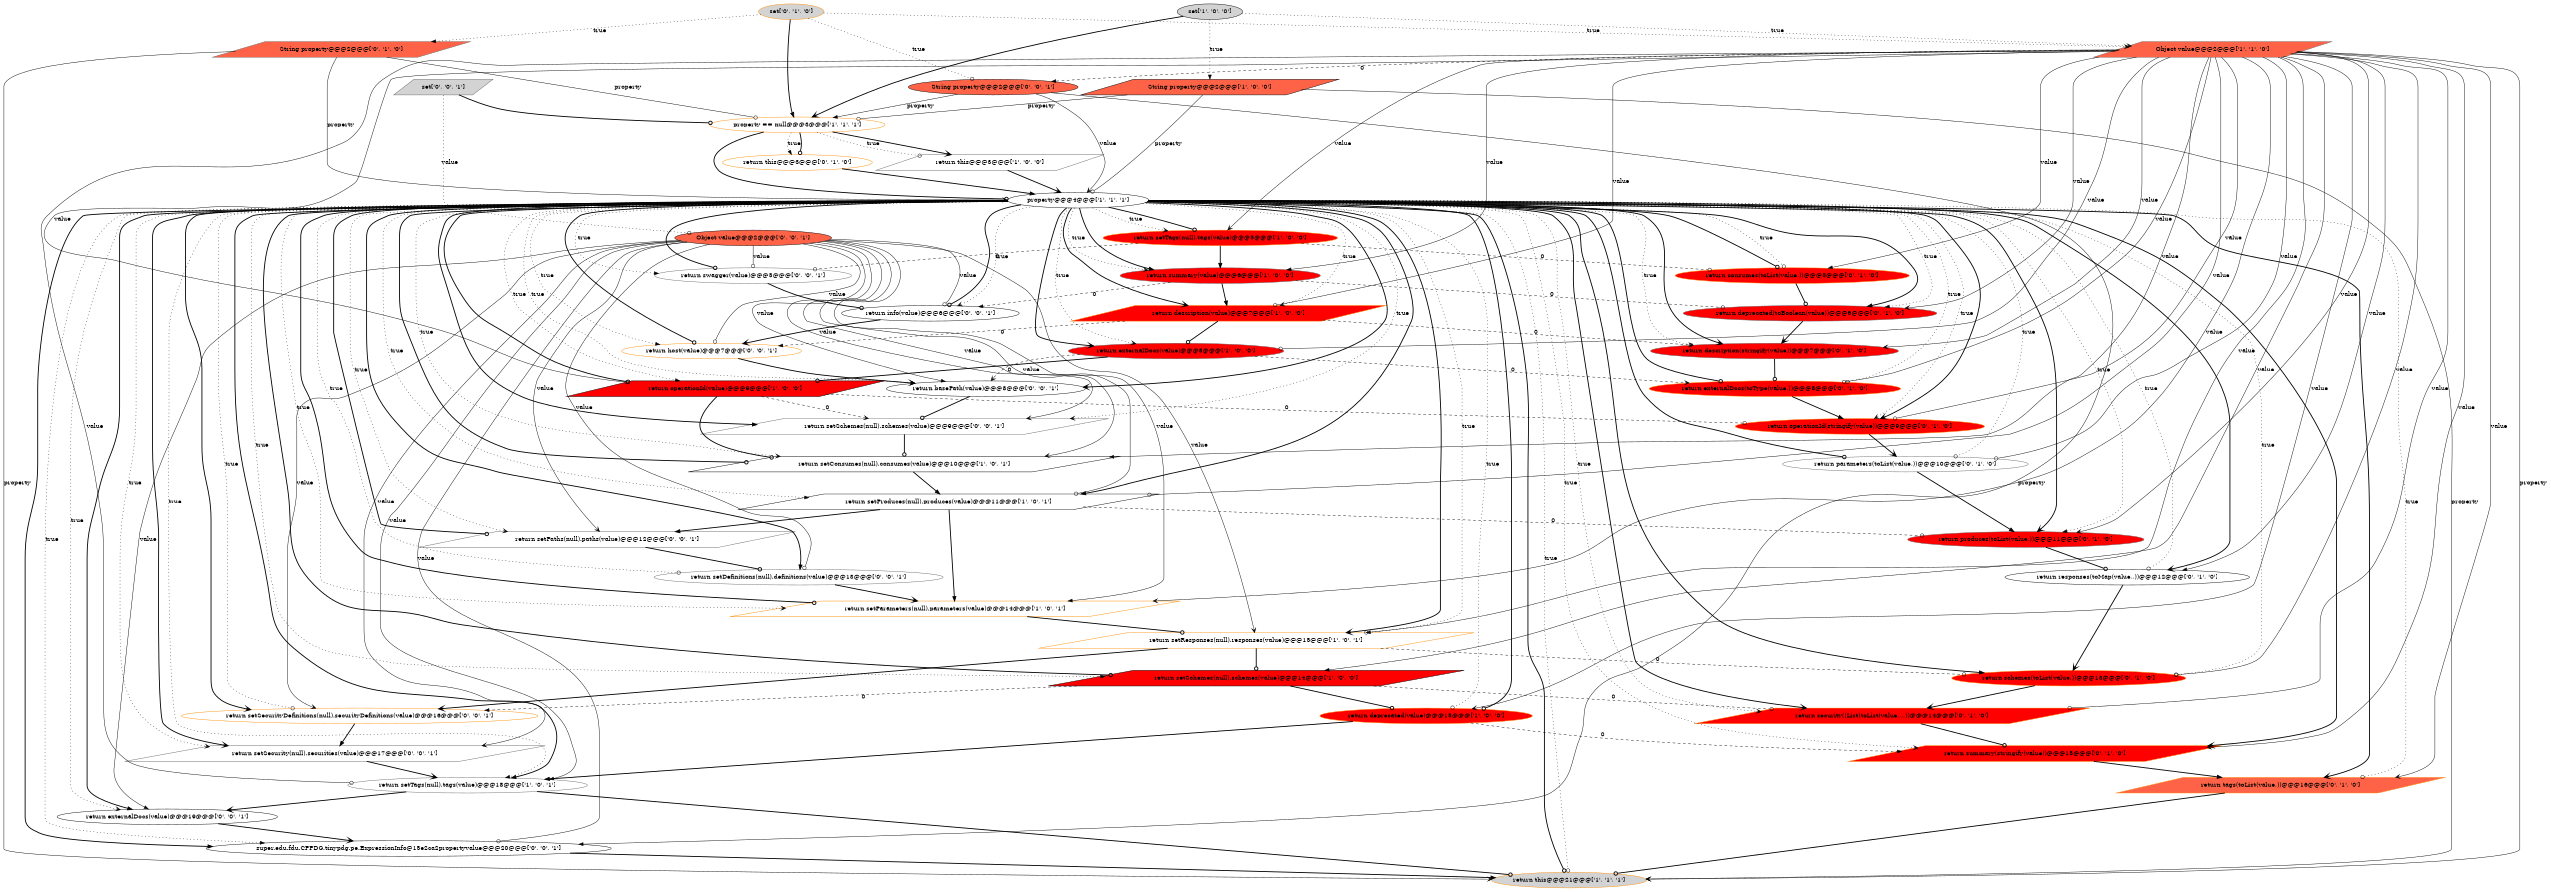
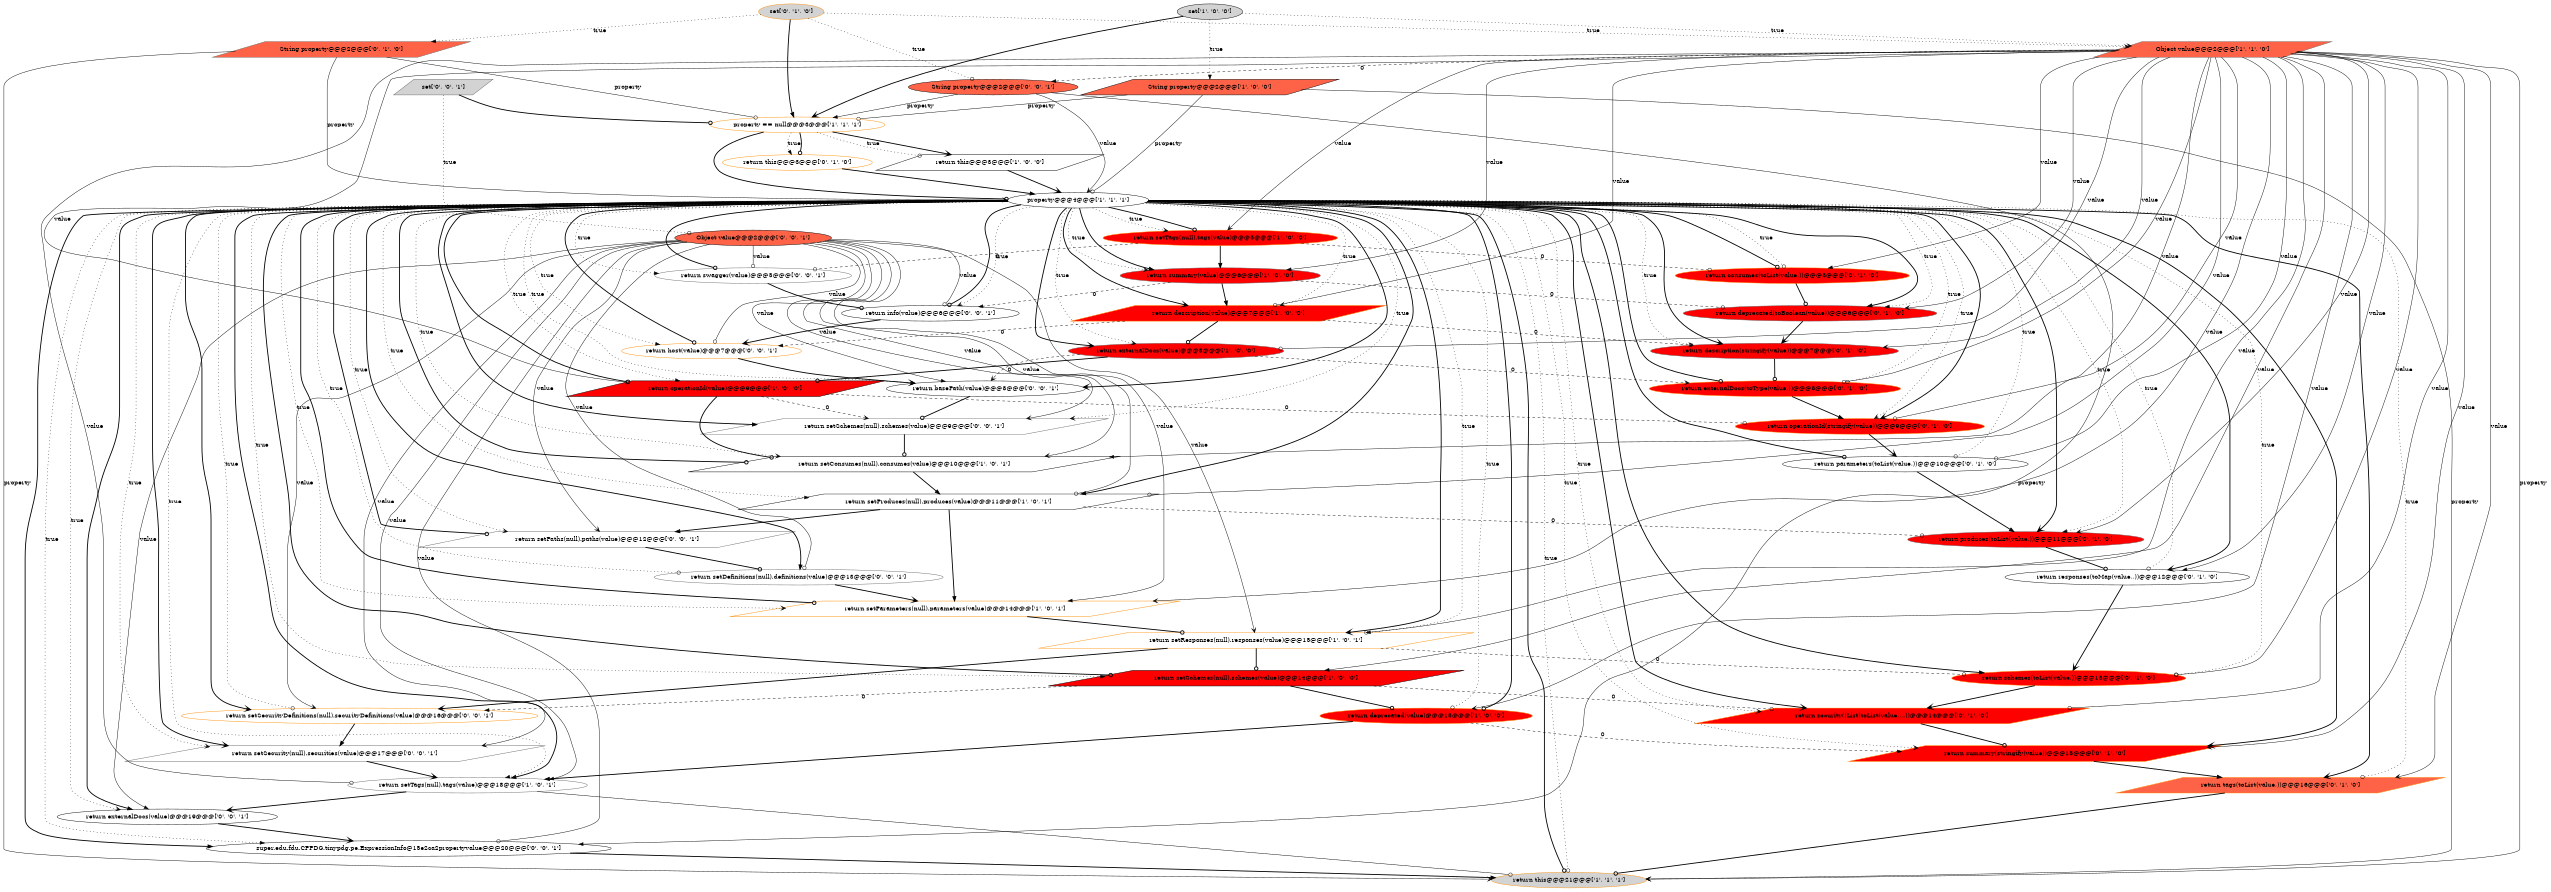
edge "set['0', '0', '1']" -> "Object value@@@2@@@['0', '0', '1']": label "value" -> "true"
node "return this@@@3@@@['1', '0', '0']": color gray40 -> black
node "return parameters(toList(value,))@@@10@@@['0', '1', '0']": color gray40 -> black
edge "return setTags(null).tags(value)@@@18@@@['1', '0', '1']" -> "return this@@@21@@@['1', '1', '1']": style bold -> solid
